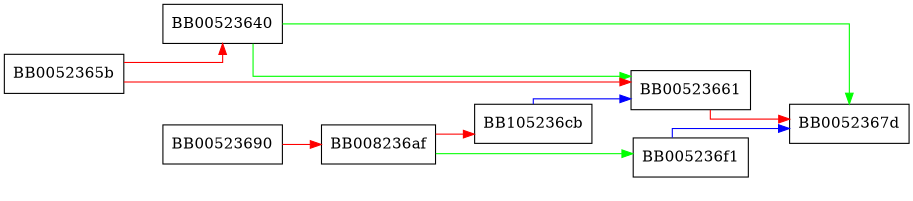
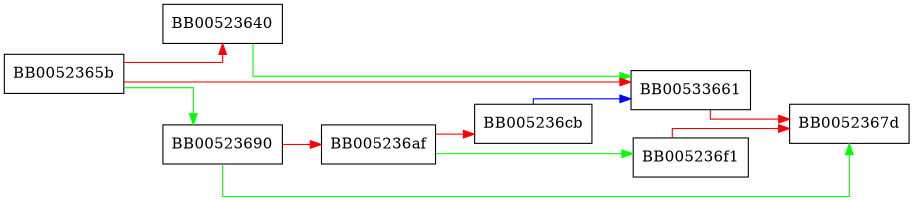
edge "BB00523640" -> "BB0052367d": now "BB00523690" -> "BB0052367d"
edge "BB0052365b" -> "BB00523690": added
node "BB00523661": label "BB00523661" -> "BB00533661"
node "BB105236cb": label "BB105236cb" -> "BB005236cb"
edge "BB005236f1" -> "BB0052367d": color blue -> red
node "BB008236af": label "BB008236af" -> "BB005236af"
